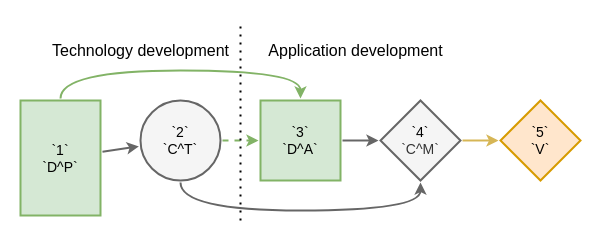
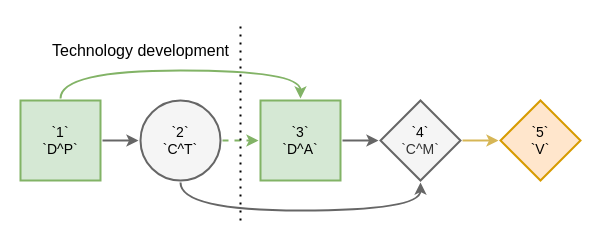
node "Application development": removed
node "`1` `D^P`": size 80x115 -> 80x80
